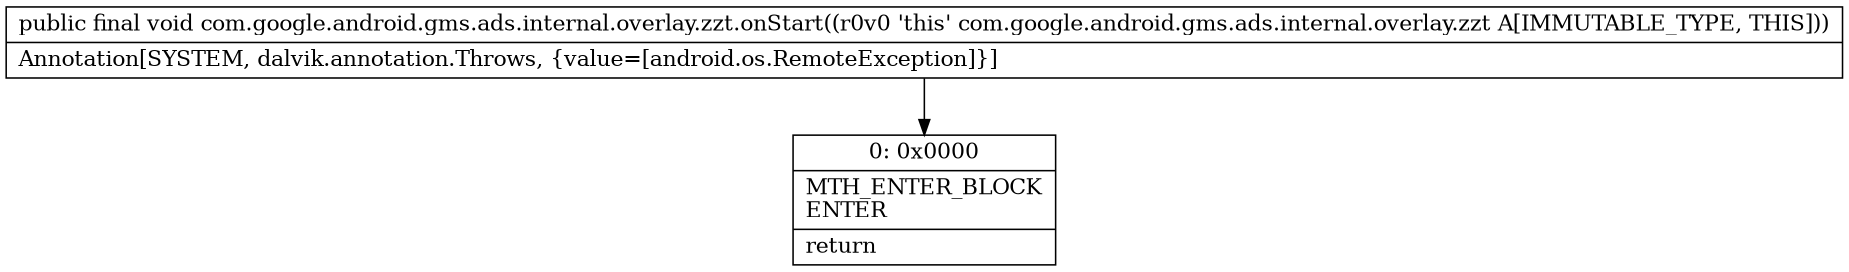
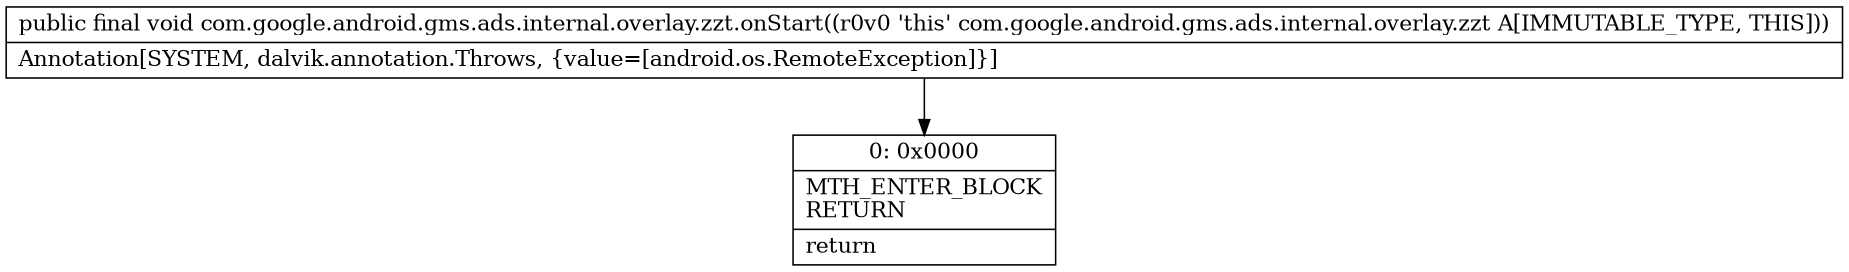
node "0: 0x0000": text "ENTER" -> "RETURN"
